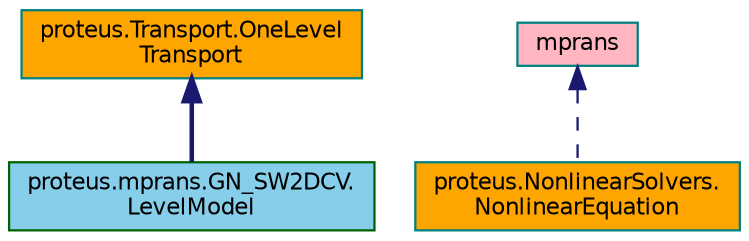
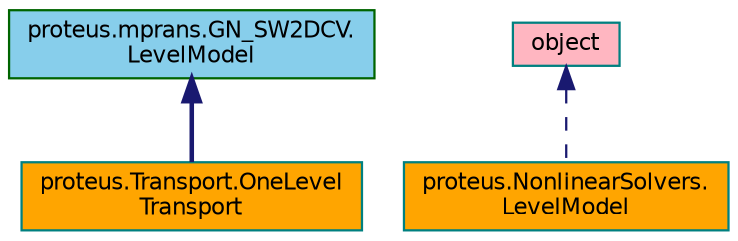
node "mprans": label "mprans" -> "object"
edge "proteus.mprans.GN_SW2DCV. LevelModel" -> "proteus.Transport.OneLevel Transport": reversed
node "proteus.NonlinearSolvers. NonlinearEquation": label "proteus.NonlinearSolvers. NonlinearEquation" -> "proteus.NonlinearSolvers. LevelModel"
